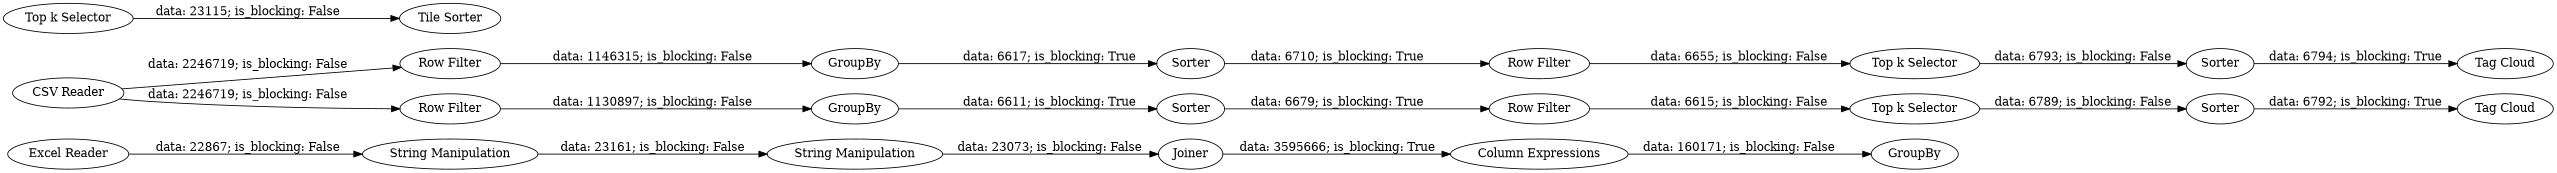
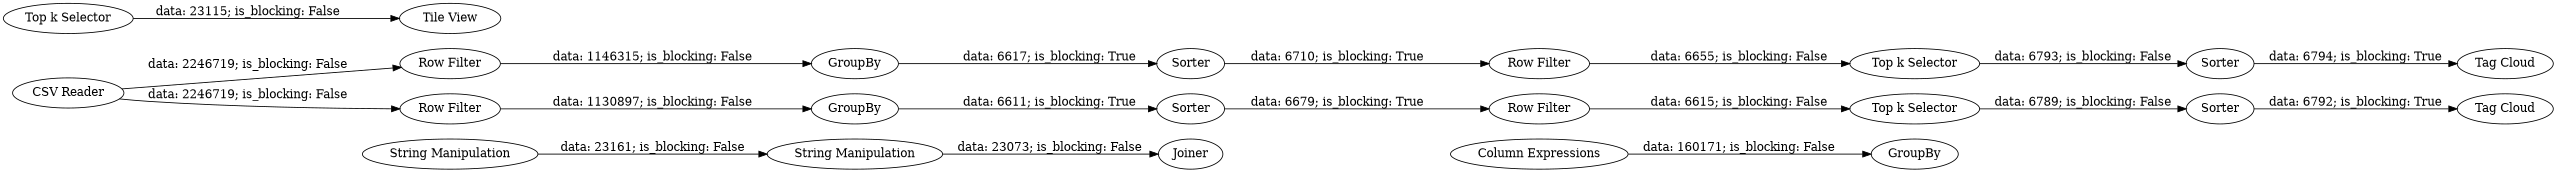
node "Tile Sorter": label "Tile Sorter" -> "Tile View"
node "Excel Reader": removed
edge "Joiner" -> "Column Expressions": removed, label "data: 3595666; is_blocking: True"
